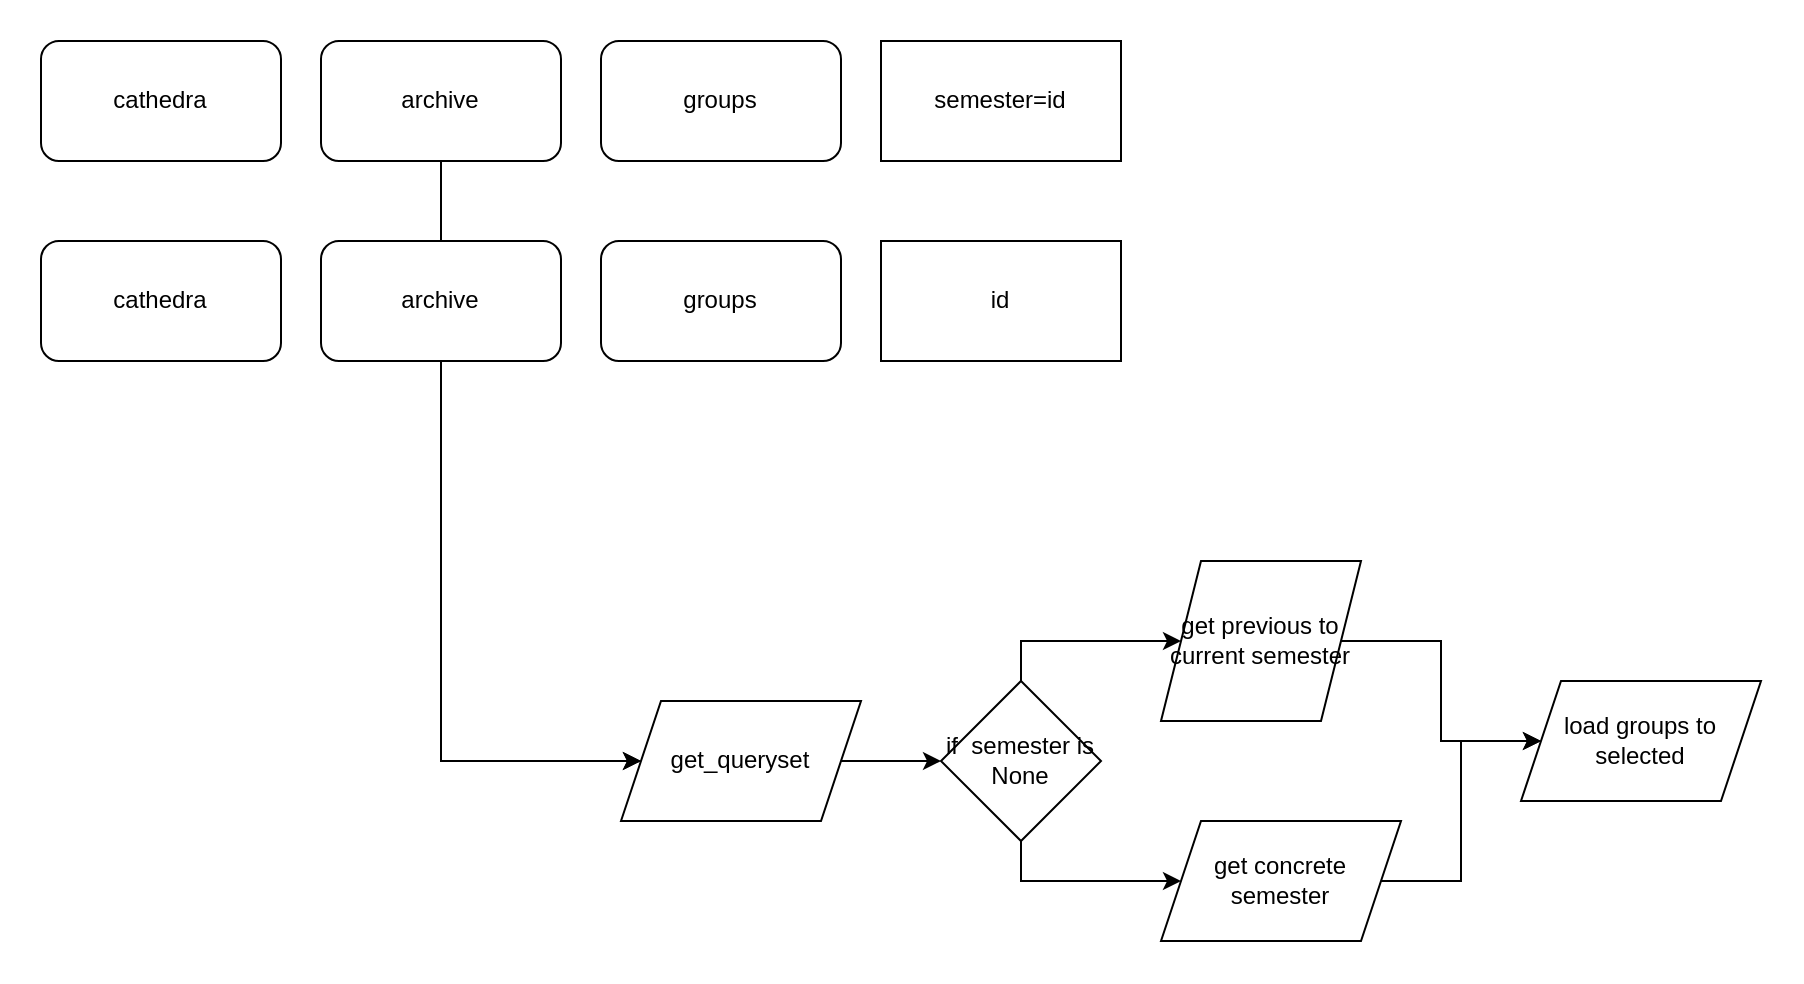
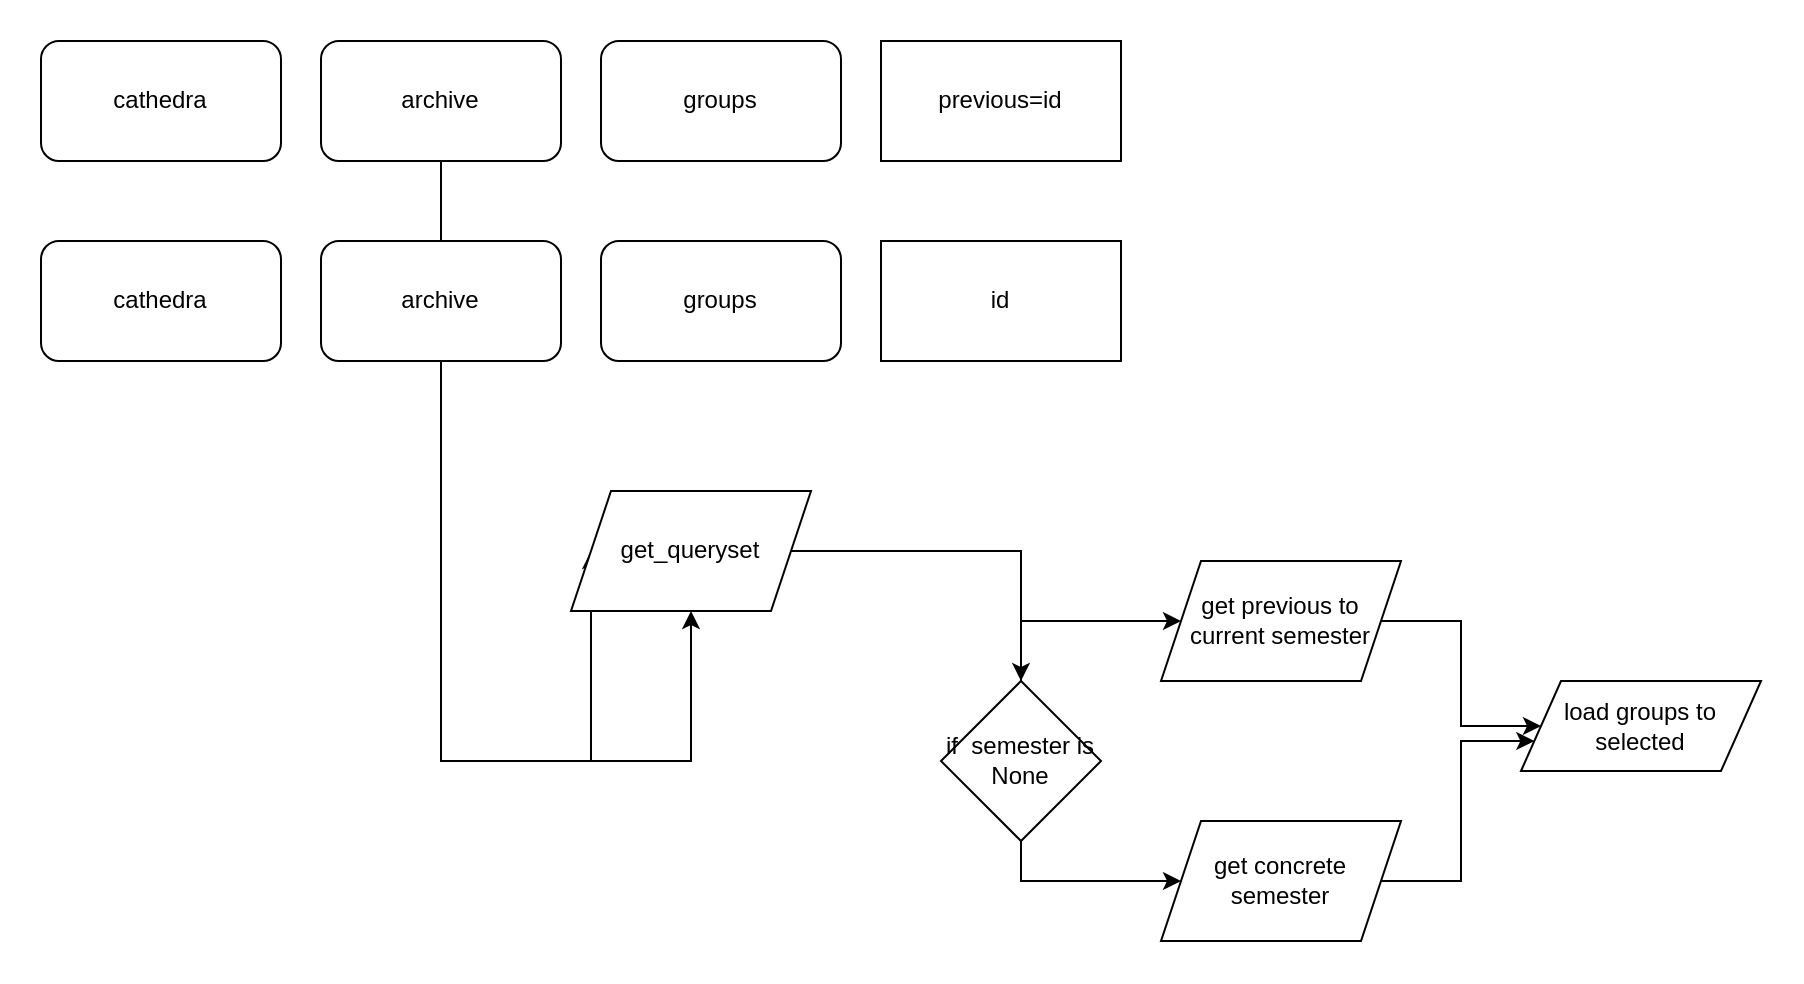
node "semester=id": label "semester=id" -> "previous=id"
node "get previous to current semester": size 200x160 -> 240x120
node "load groups to selected": size 240x120 -> 240x90
node "get_queryset": moved (741, 761) -> (691, 551)
